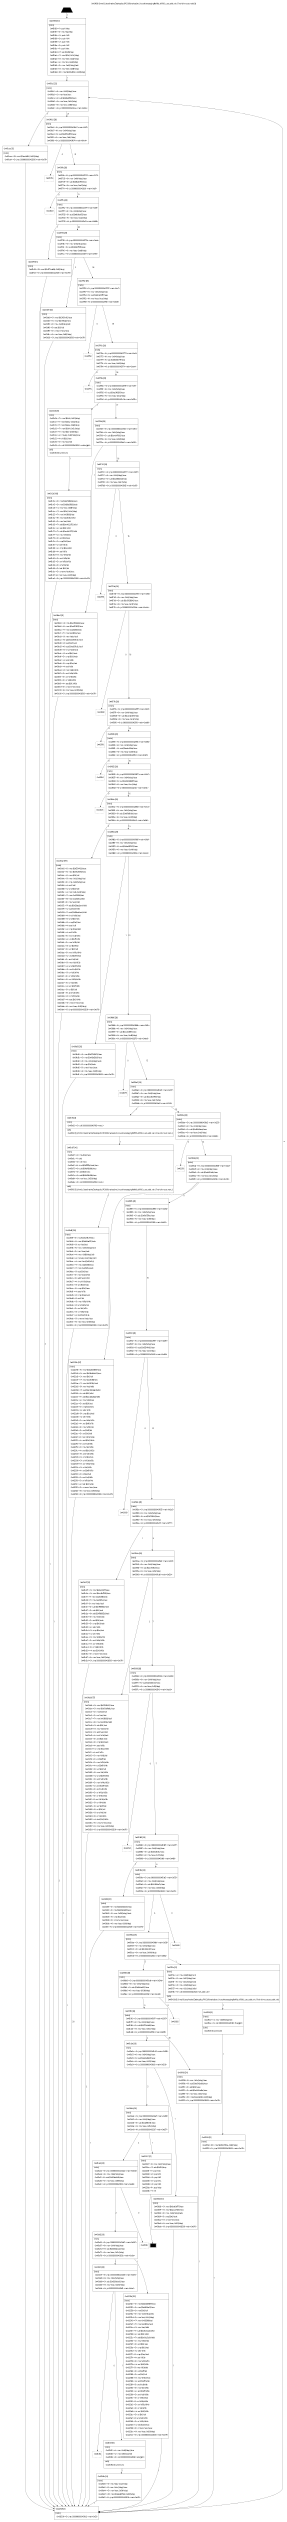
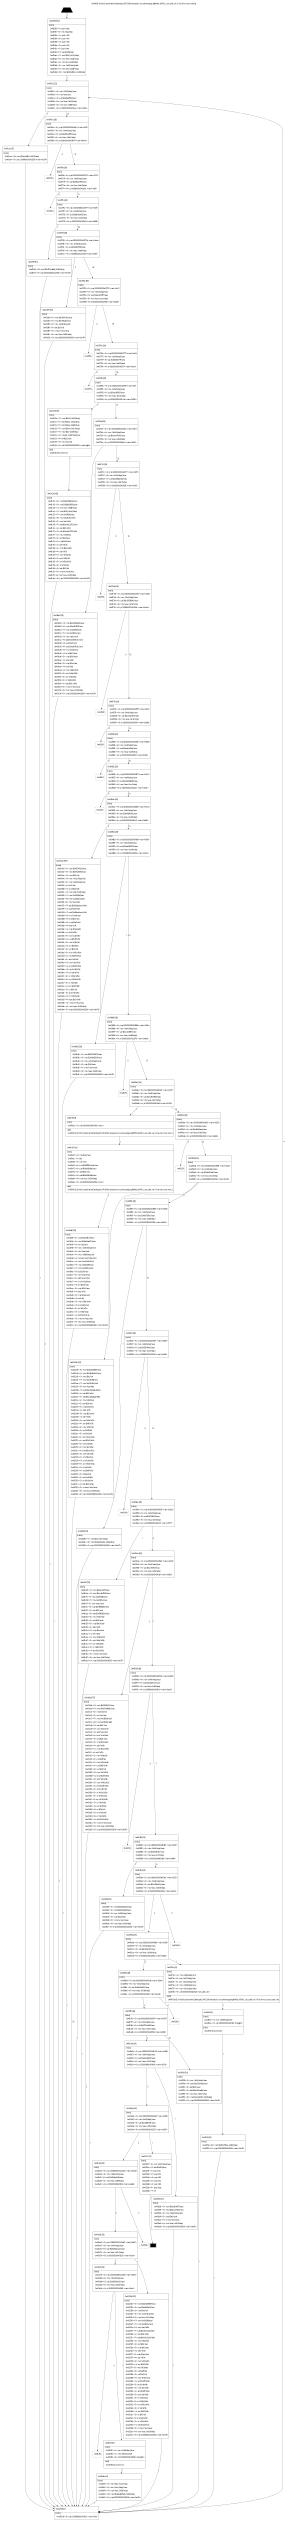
node "0x402285 [22]": added
